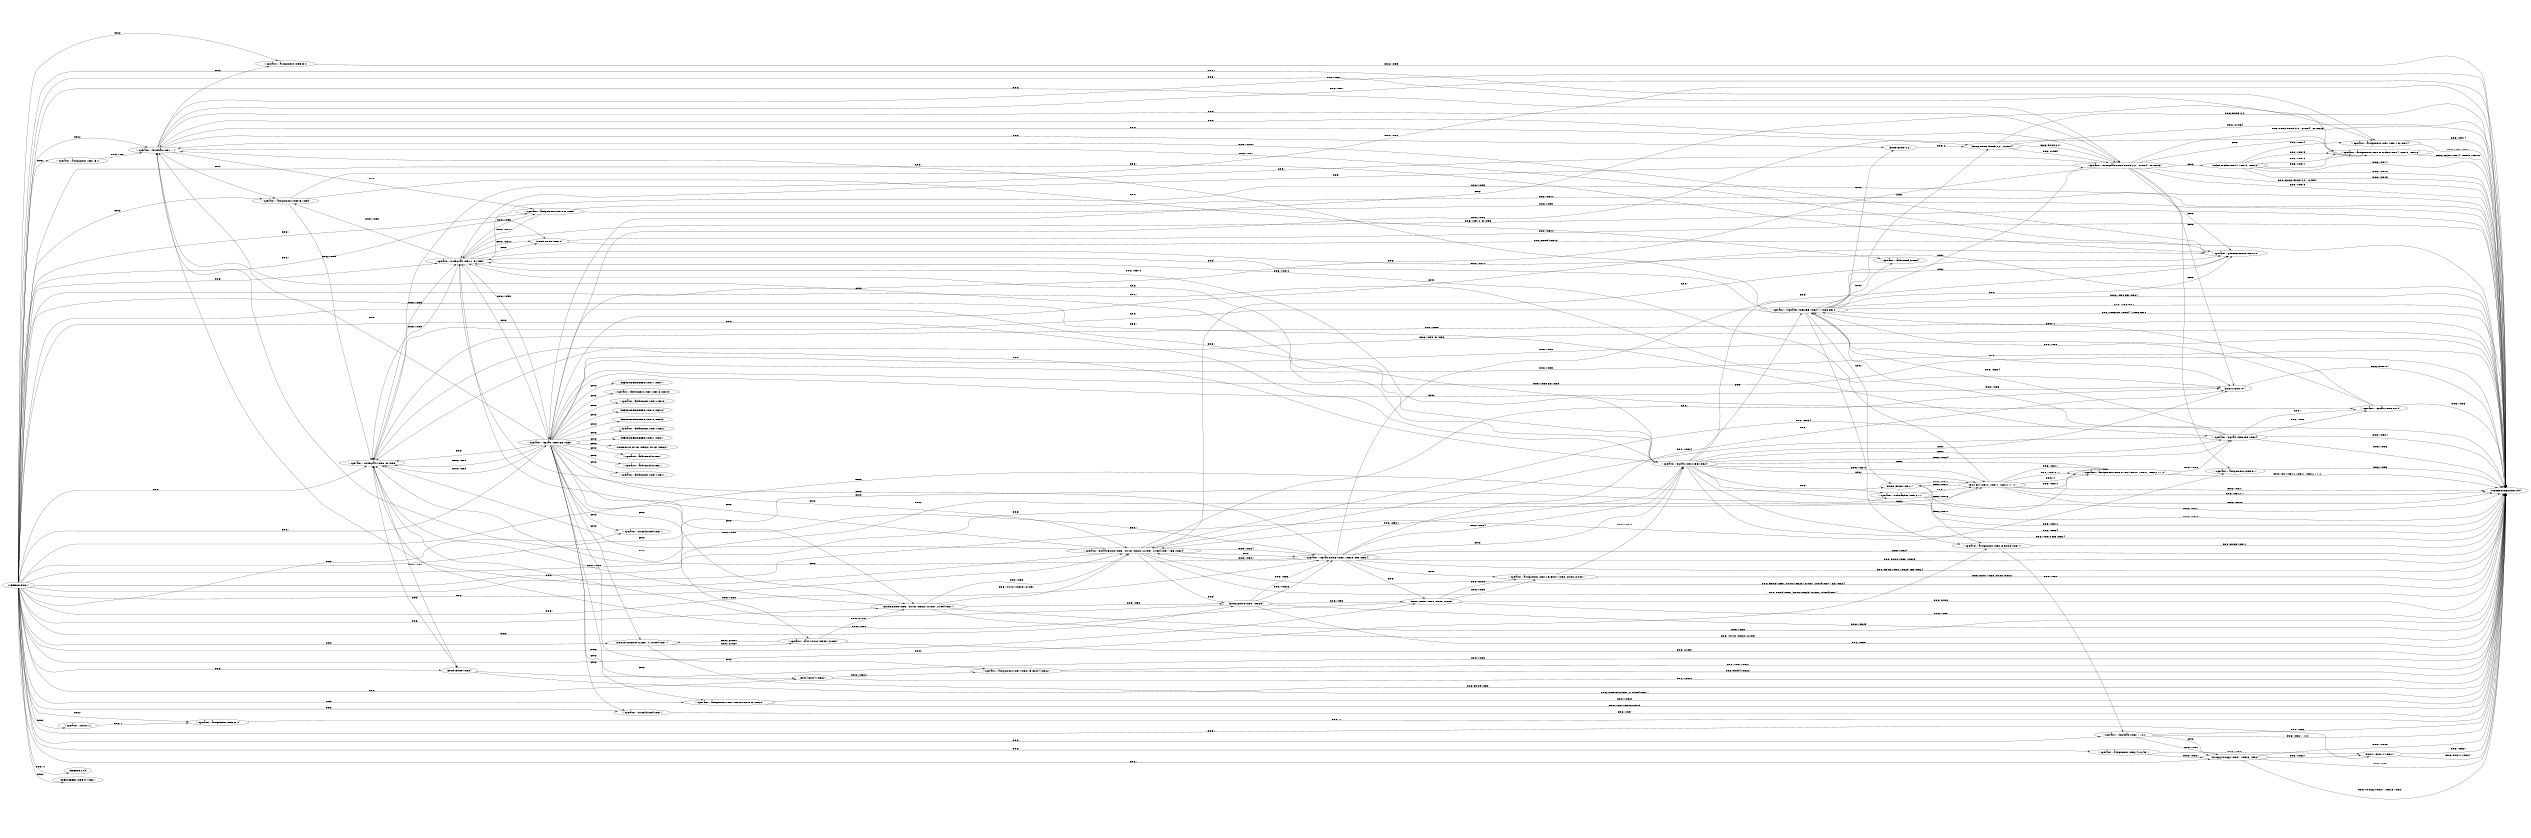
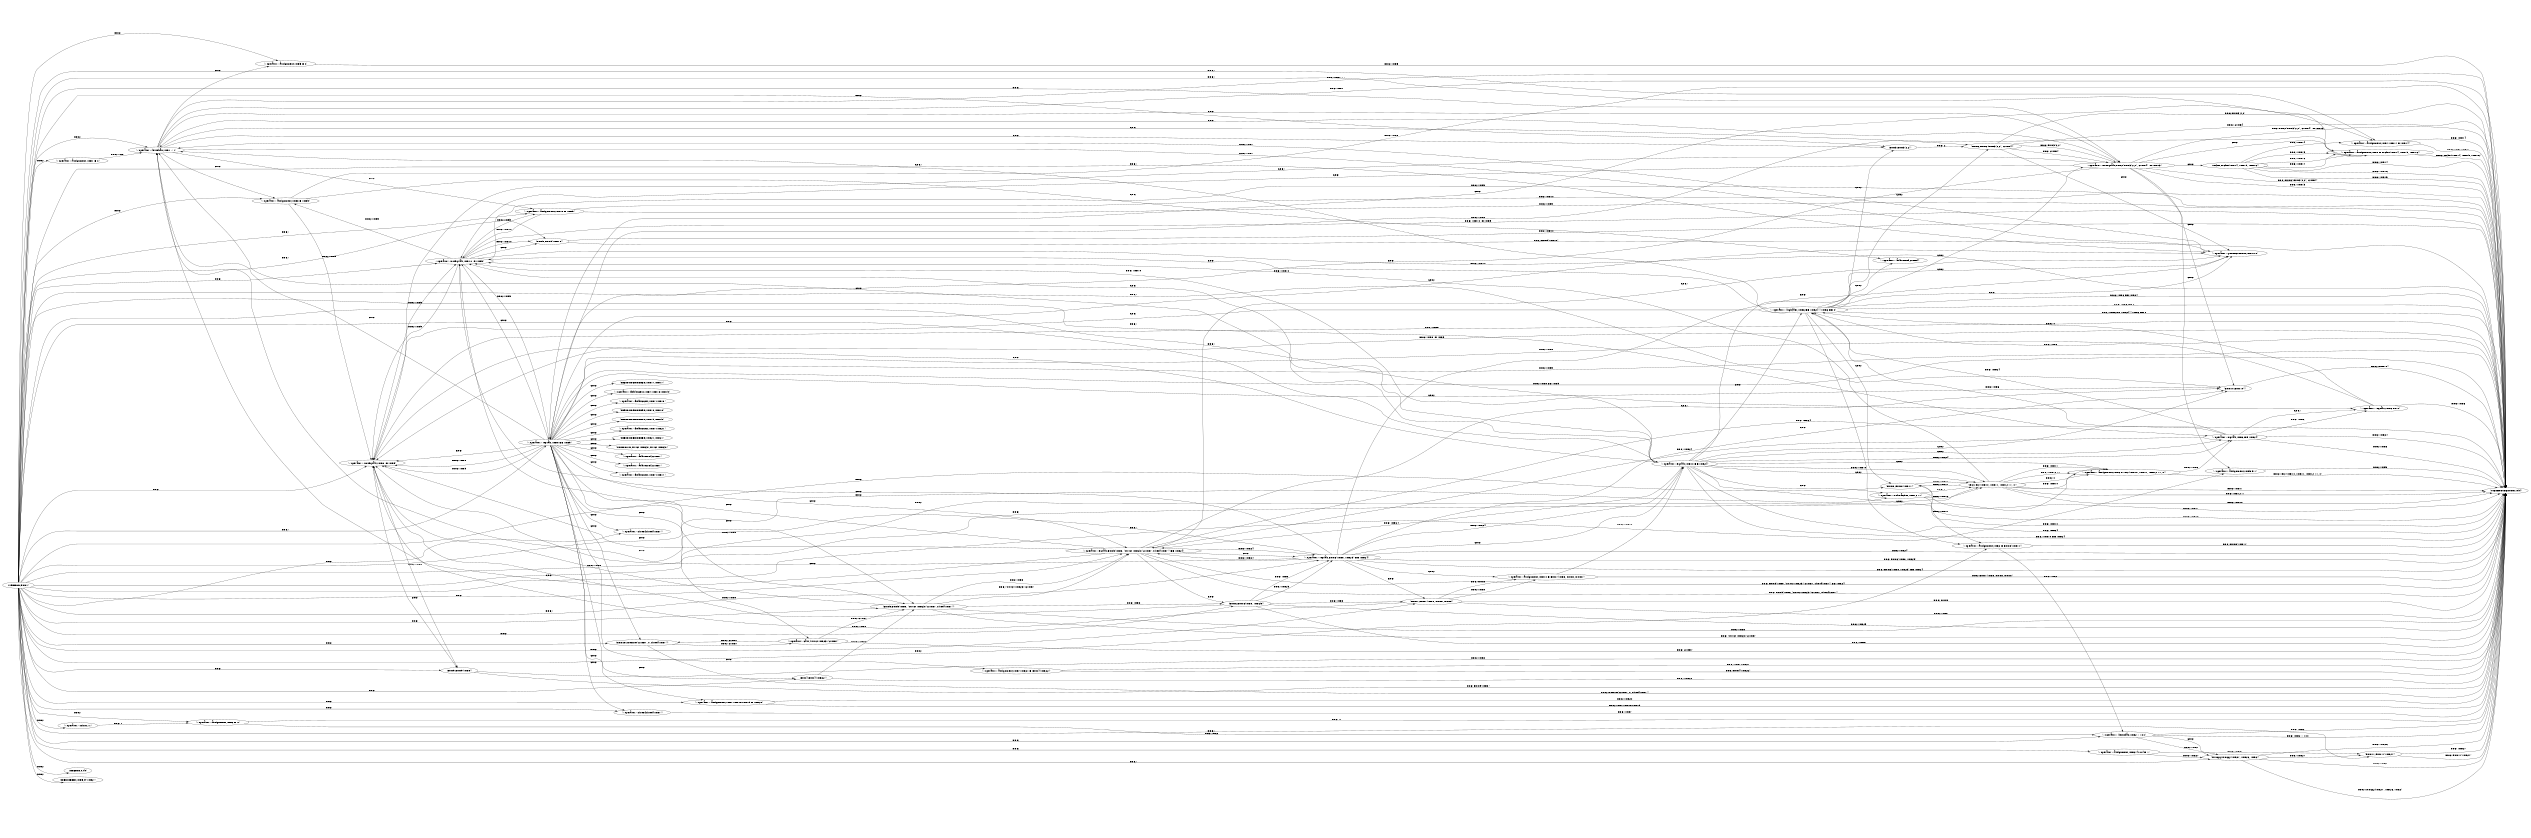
edge "(METHOD,FUN1)" -> "(FUN3,FUN3(2,2))": added, label "DDG:"
edge "(<operator>.postIncrement,VAR1++)" -> "(<operator>.lessThan,VAR1 < 1)": label "DDG: VAR20" -> "DDG: VAR1"
edge "(<operator>.notEquals,FUN2(FUN3(2,2), &VAR4) != VAR13)" -> "(<operator>.postIncrement,VAR1++)": now "(FUN2,FUN2(FUN3(2,2), &VAR4))" -> "(<operator>.postIncrement,VAR1++)"
edge "(<operator>.logicalOr,VAR6 == VAR24 || VAR6 == 0)" -> "(FUN10,FUN10())": removed, label "CDG:"
edge "(FUN4,FUN4(VAR22))" -> "(<operator>.assignment,VAR7.VAR21 = FUN4(VAR22))": now "(FUN4,FUN4(VAR22))" -> "(FUN5,FUN5(VAR8, (struct VAR23*)&VAR7, sizeof(VAR7)))"
edge "(<operator>.assignment,VAR2 = -1)" -> "(<operator>.lessThan,VAR2 < 100)": added, label "DDG: VAR2"
edge "(METHOD,FUN1)" -> "(LITERAL,0,do)": label "DDG: -1" -> "DDG: "
